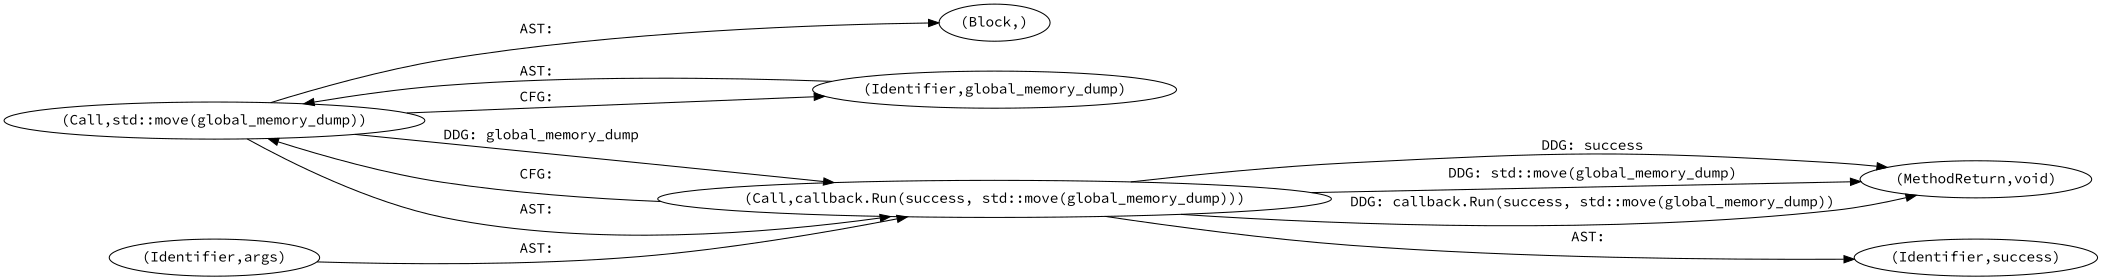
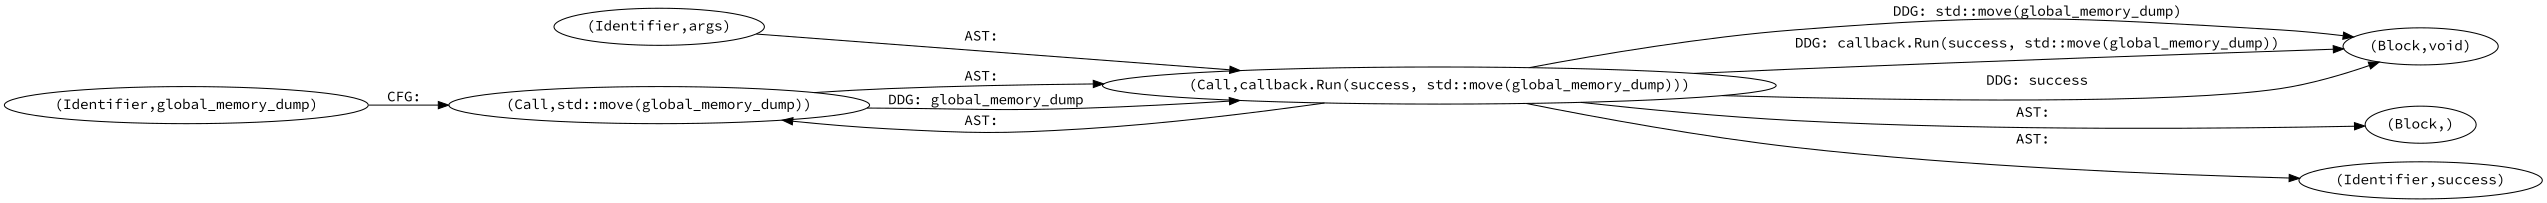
edge "(Call,std::move(global_memory_dump))" -> "(Block,)": now "(Call,callback.Run(success, std::move(global_memory_dump)))" -> "(Block,)"
edge "(Identifier,global_memory_dump)" -> "(Call,std::move(global_memory_dump))": label "AST: " -> "CFG: "
edge "(Call,std::move(global_memory_dump))" -> "(Identifier,global_memory_dump)": removed, label "CFG:"
edge "(Call,callback.Run(success, std::move(global_memory_dump)))" -> "(Call,std::move(global_memory_dump))": label "CFG: " -> "AST: "
node "(MethodReturn,void)": label "(MethodReturn,void)" -> "(Block,void)"
